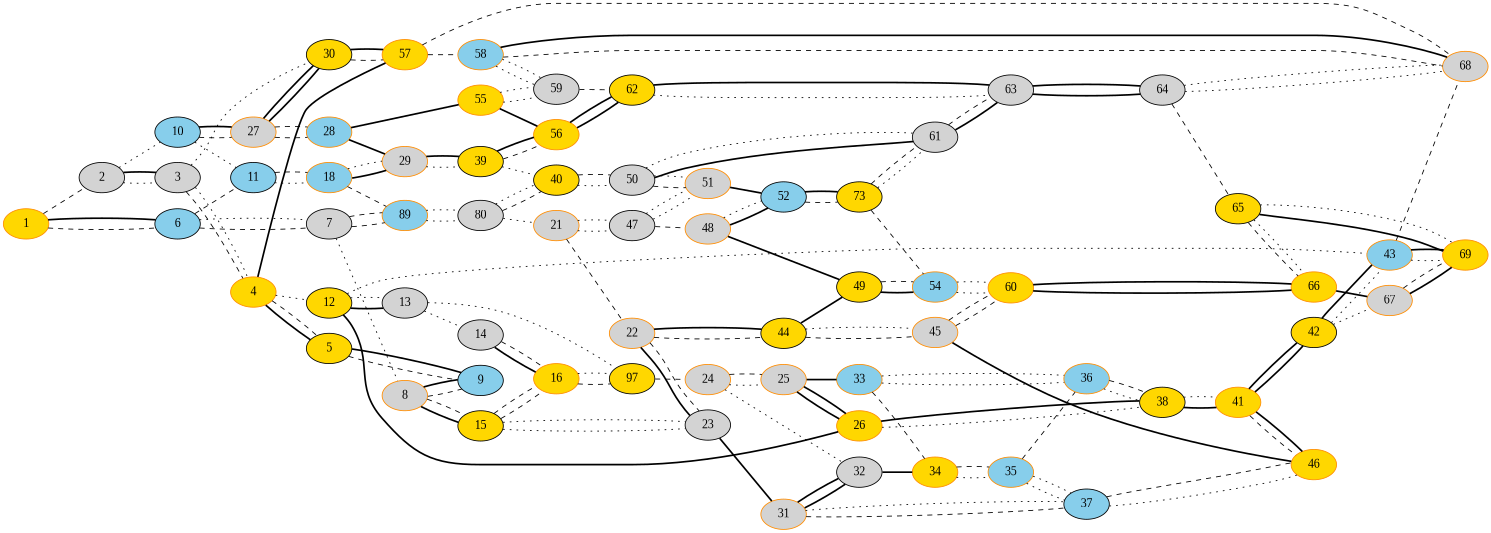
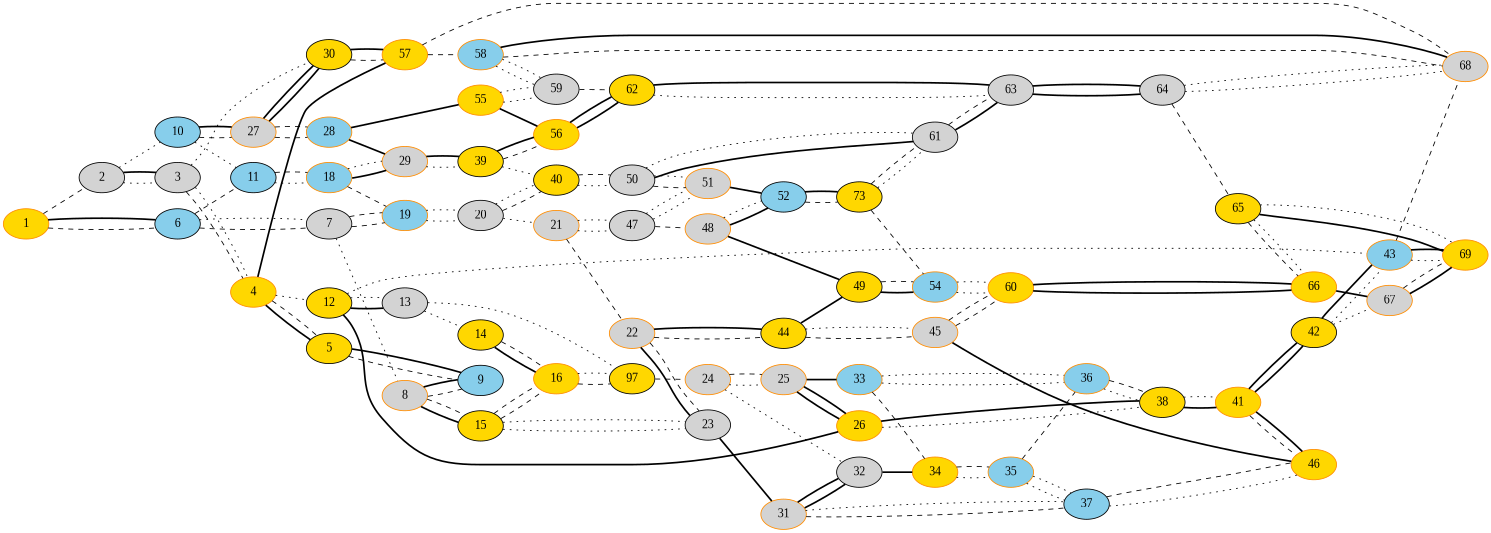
node "89": label "89" -> "19"
node "80": label "80" -> "20"
node "14": fillcolor lightgrey -> gold
